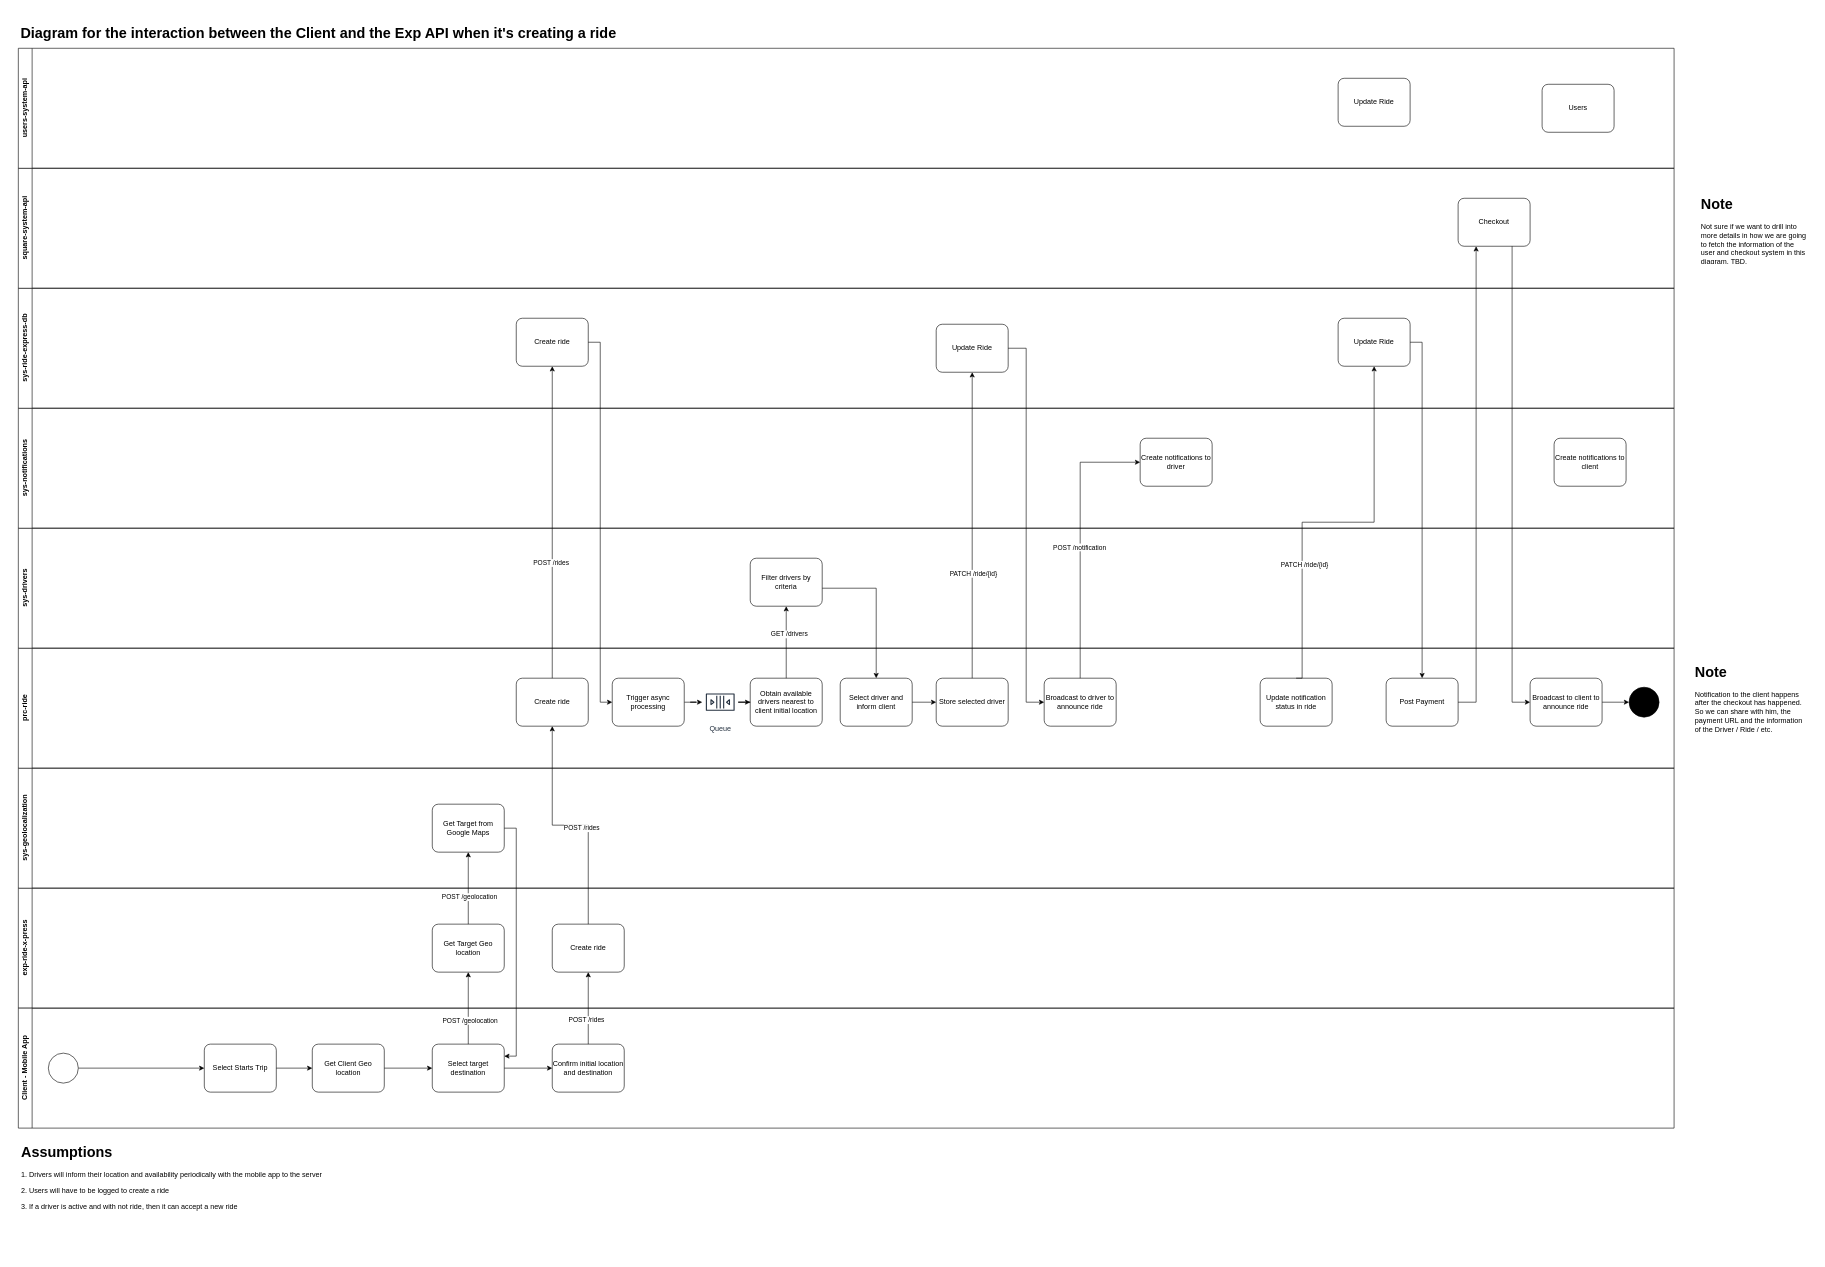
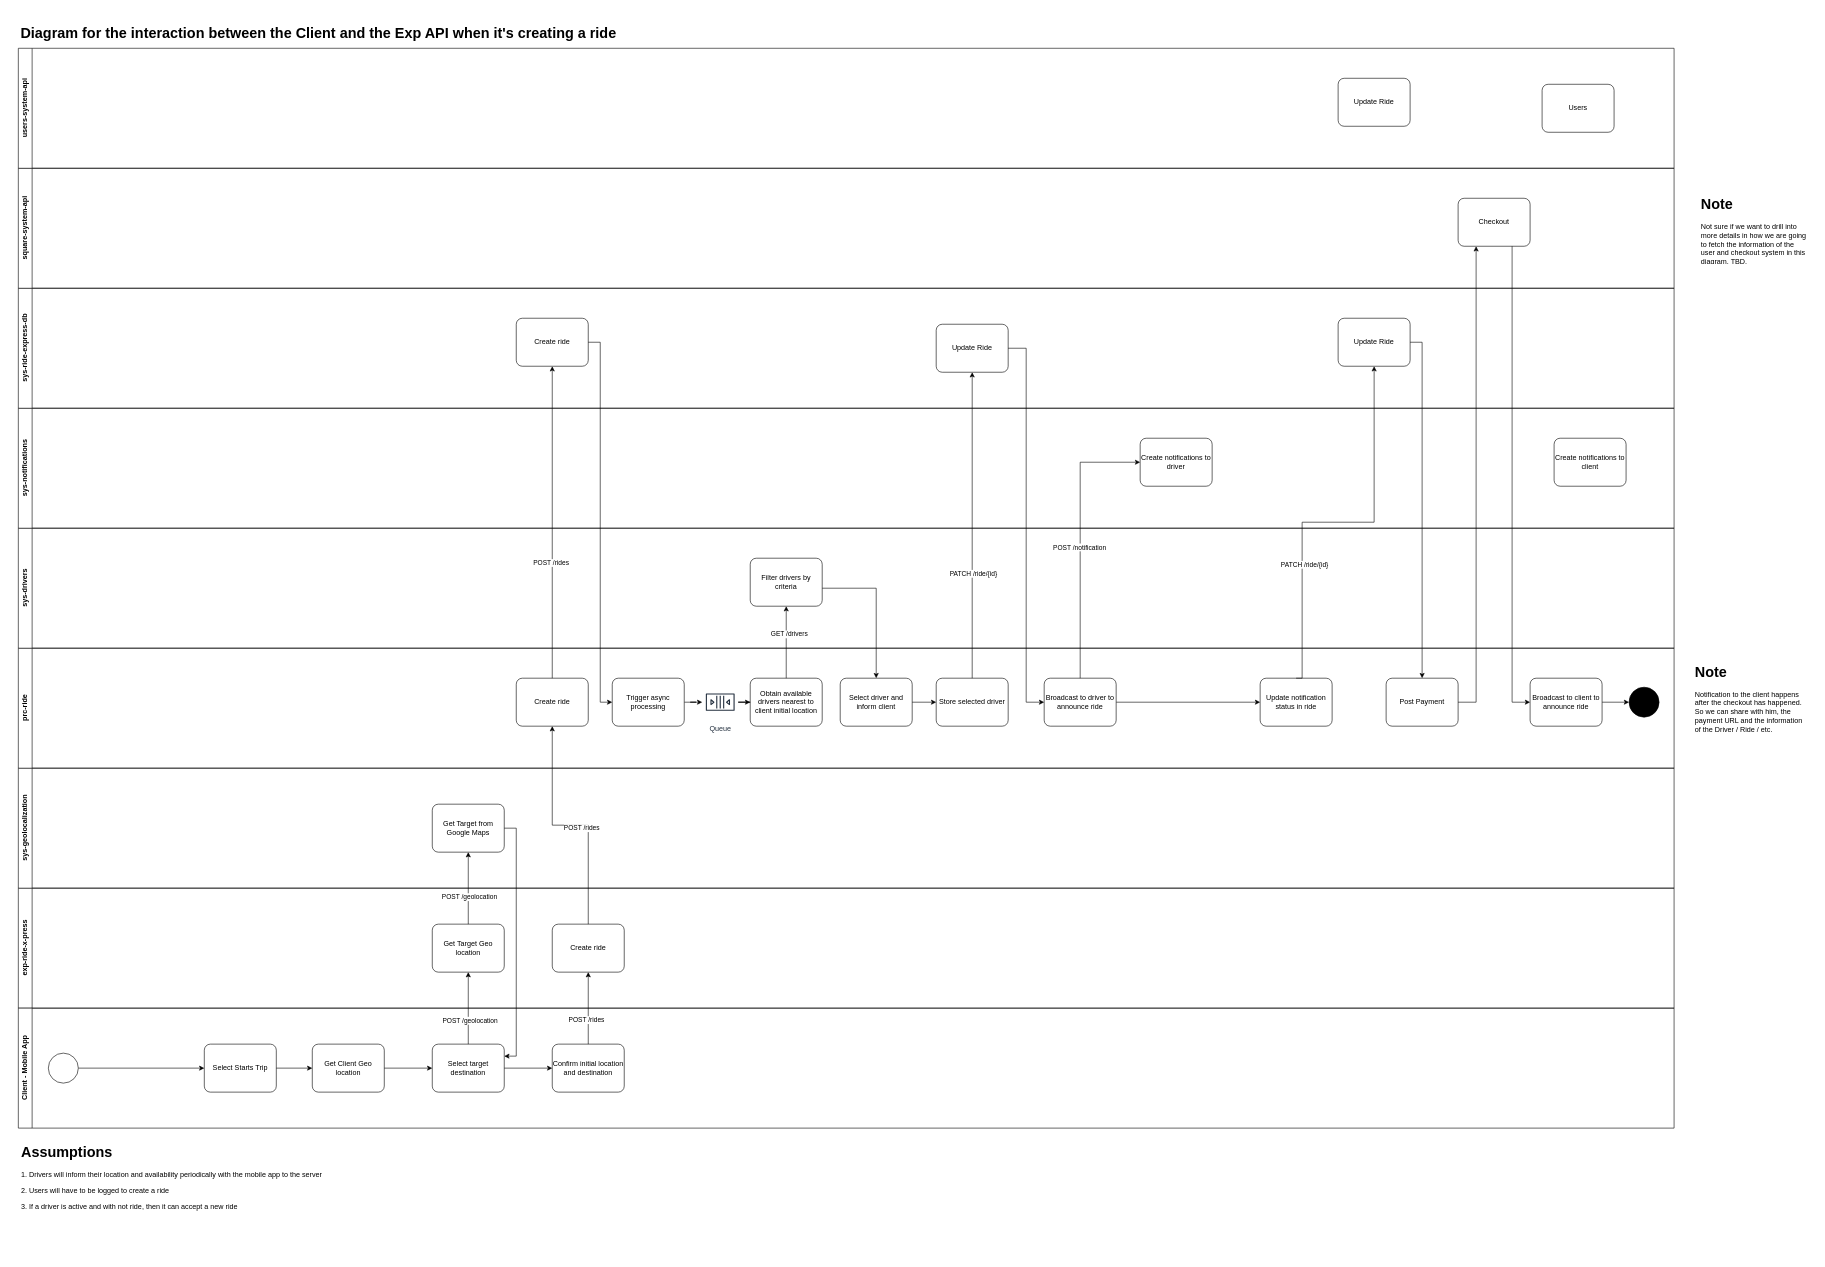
edge "Broadcast to driver to announce ride" -> "Update notification status in ride": added
